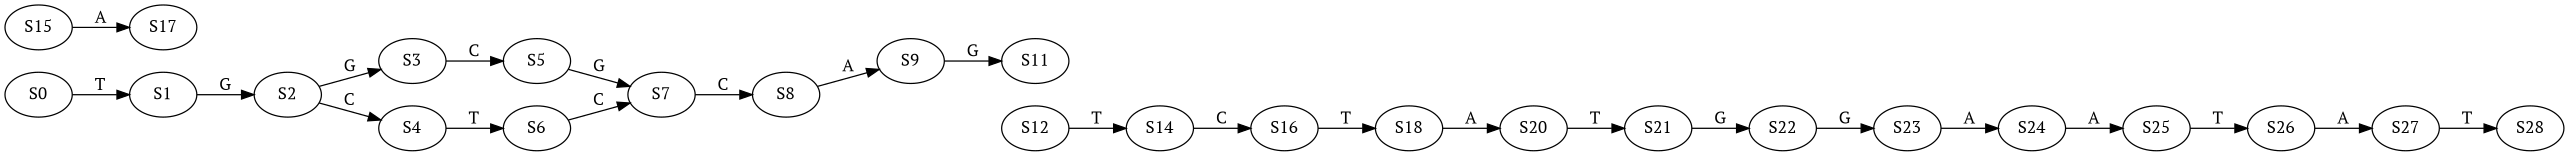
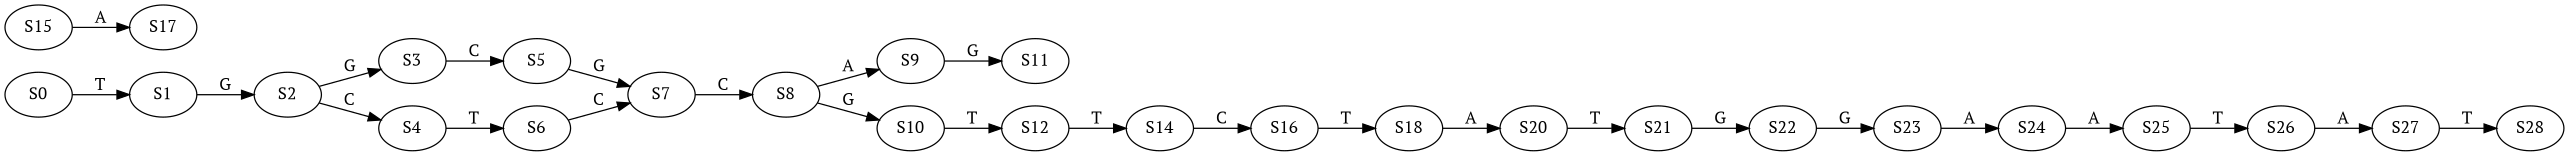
node "S10": added
